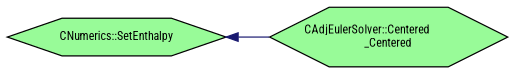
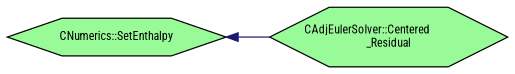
node "CAdjEulerSolver::Centered _Centered": label "CAdjEulerSolver::Centered _Centered" -> "CAdjEulerSolver::Centered _Residual"
